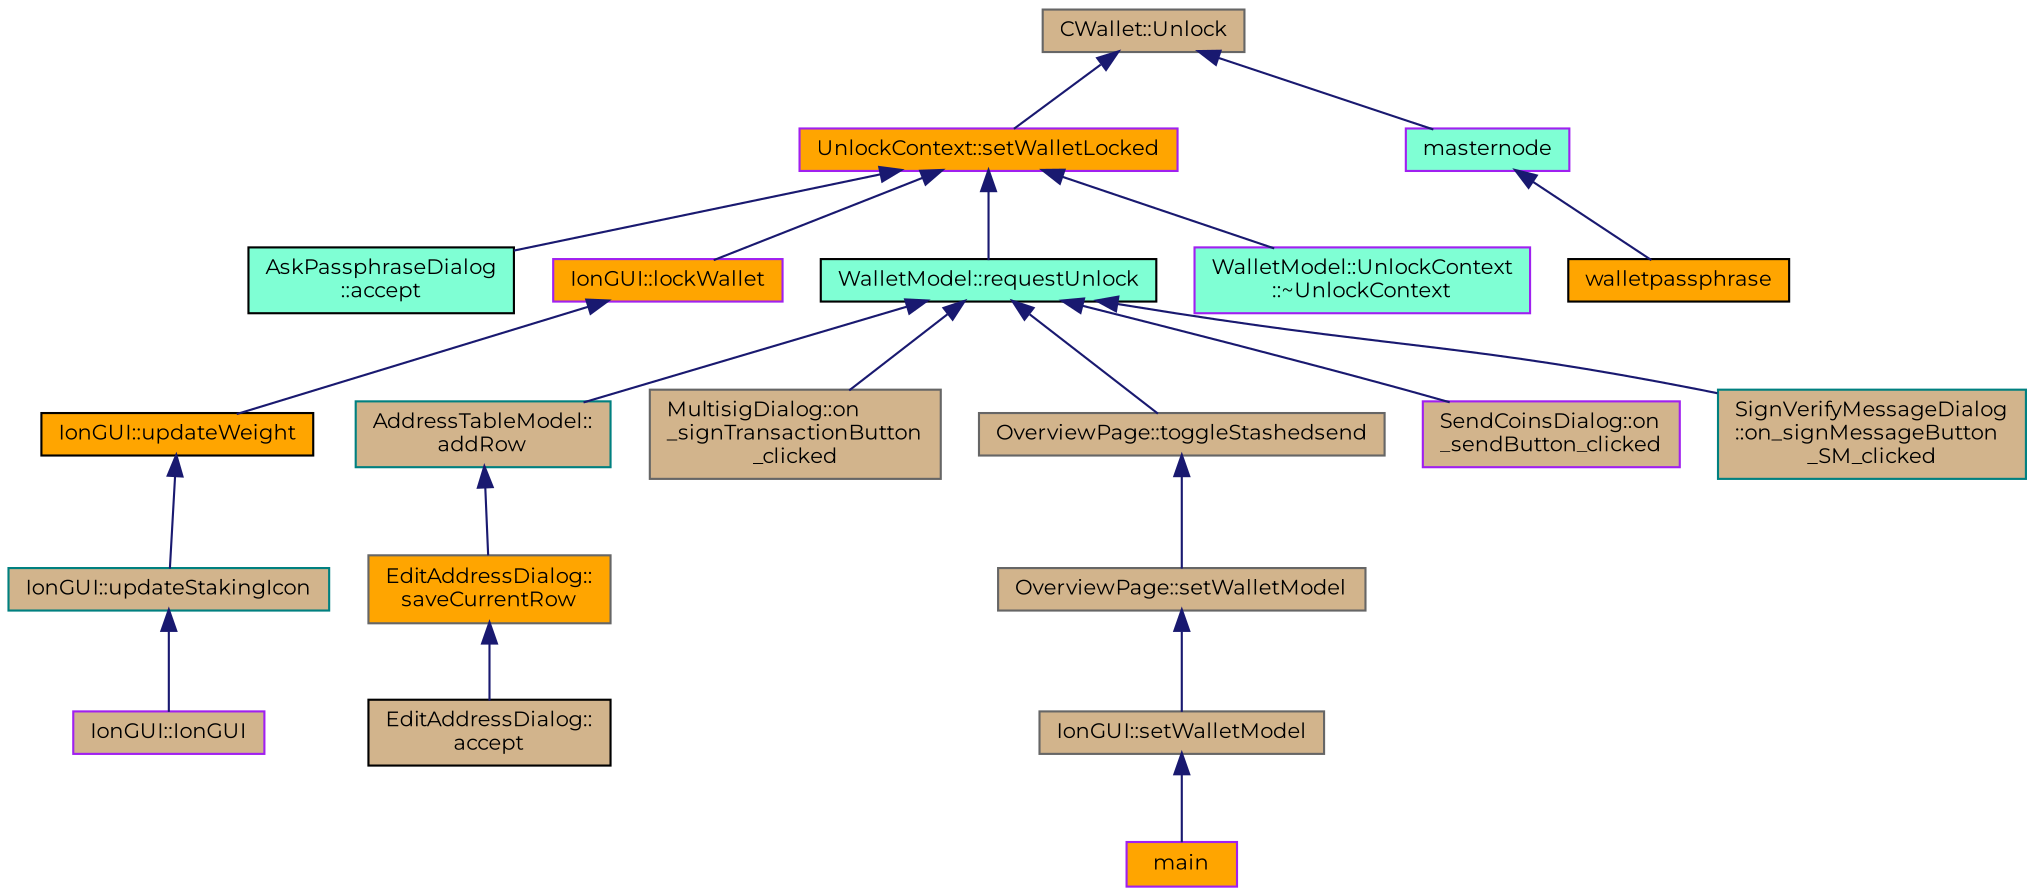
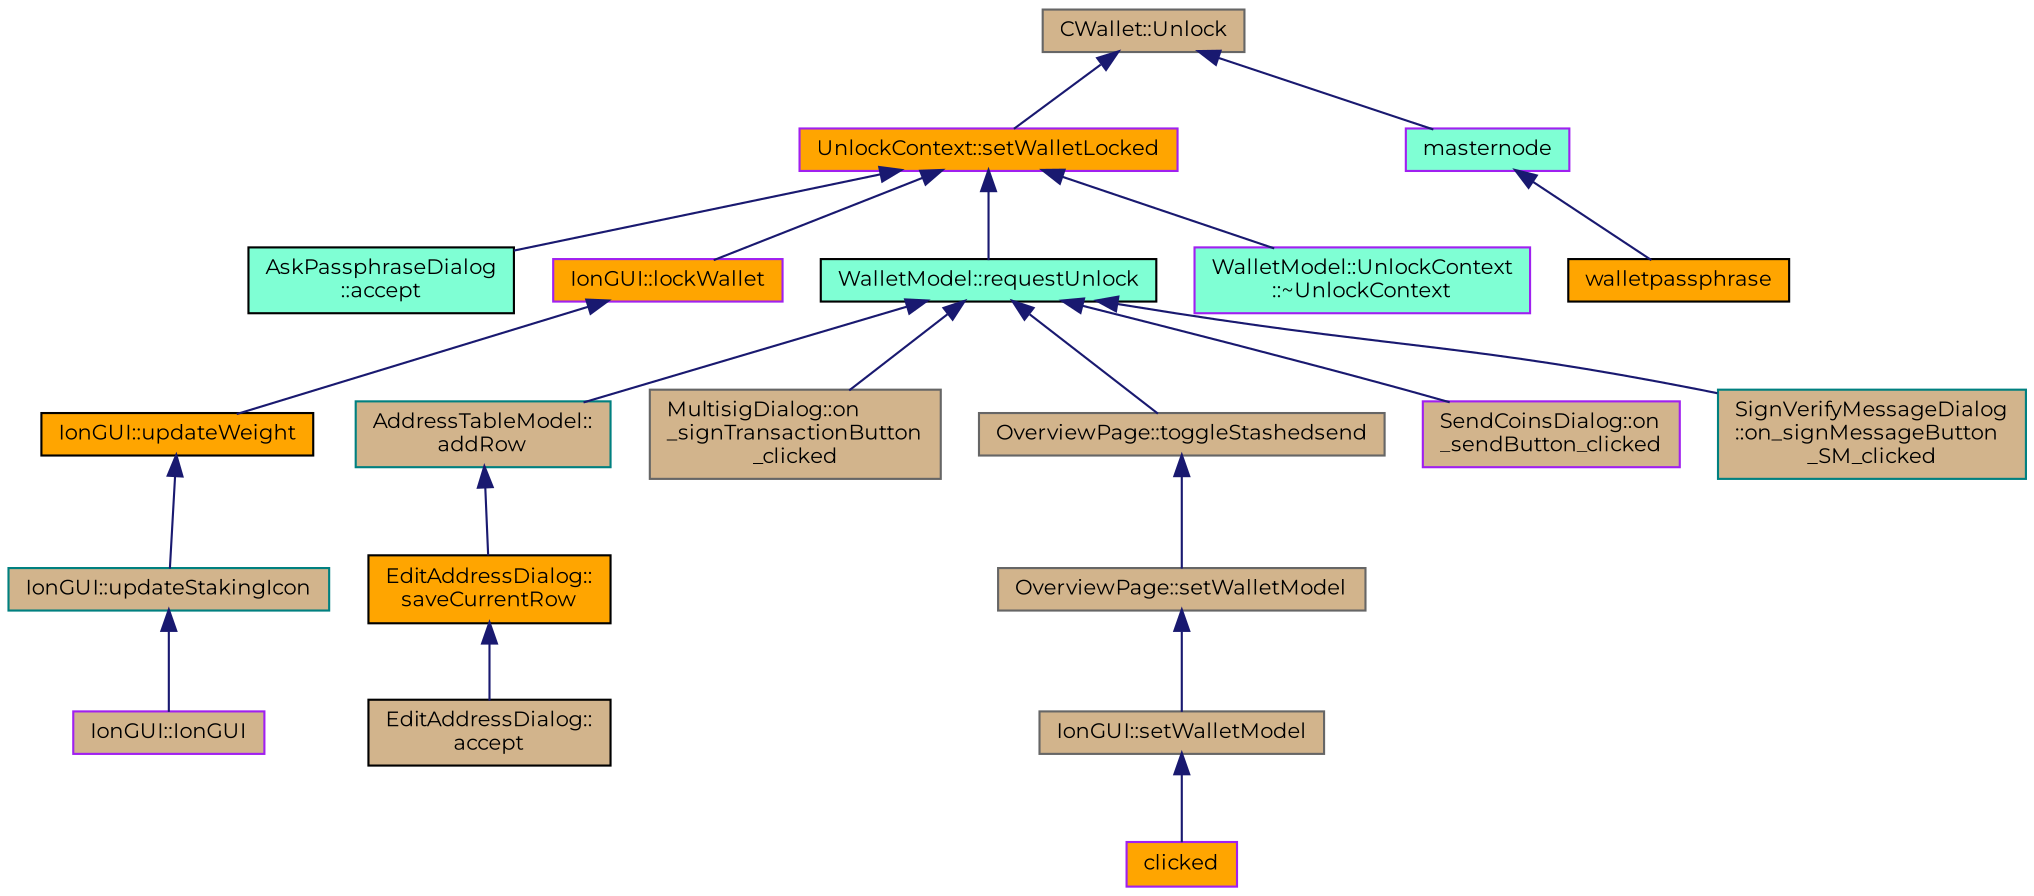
node "EditAddressDialog:: saveCurrentRow": color gray40 -> black
node "main": label "main" -> "clicked"
